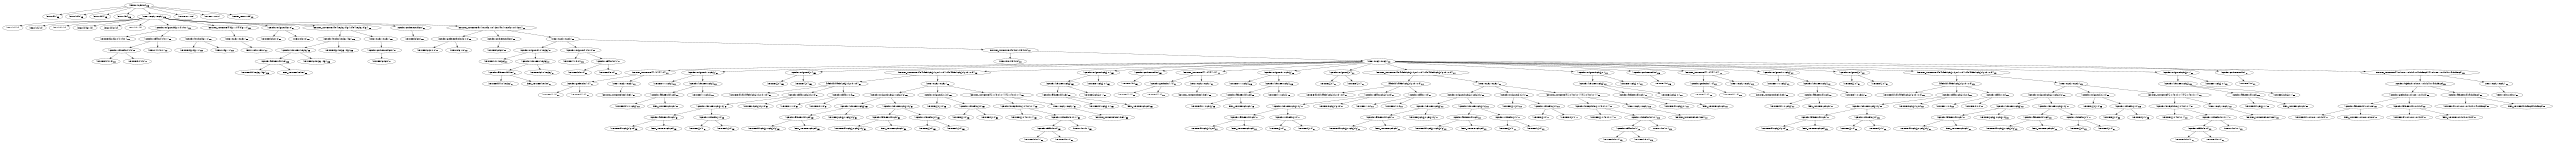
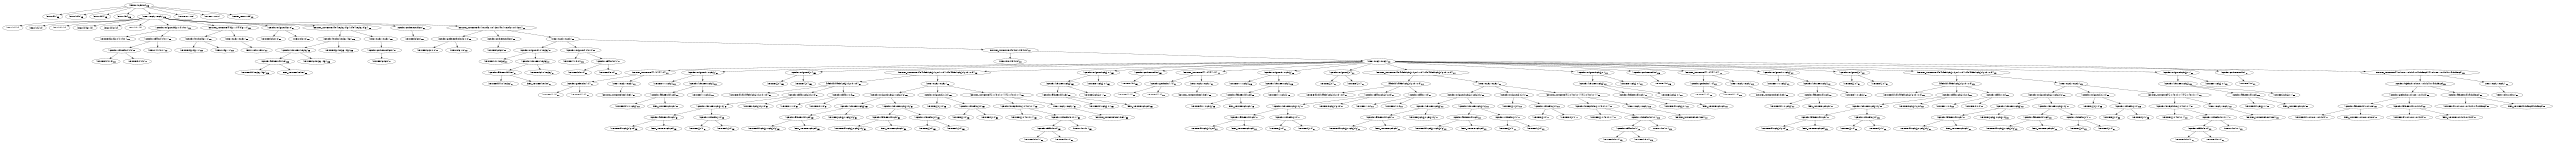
edge "(CONTROL_STRUCTURE,if (bigN < 2),if (bigN < 2))" -> "(<operator>.lessThan,bigN < 2)": added
